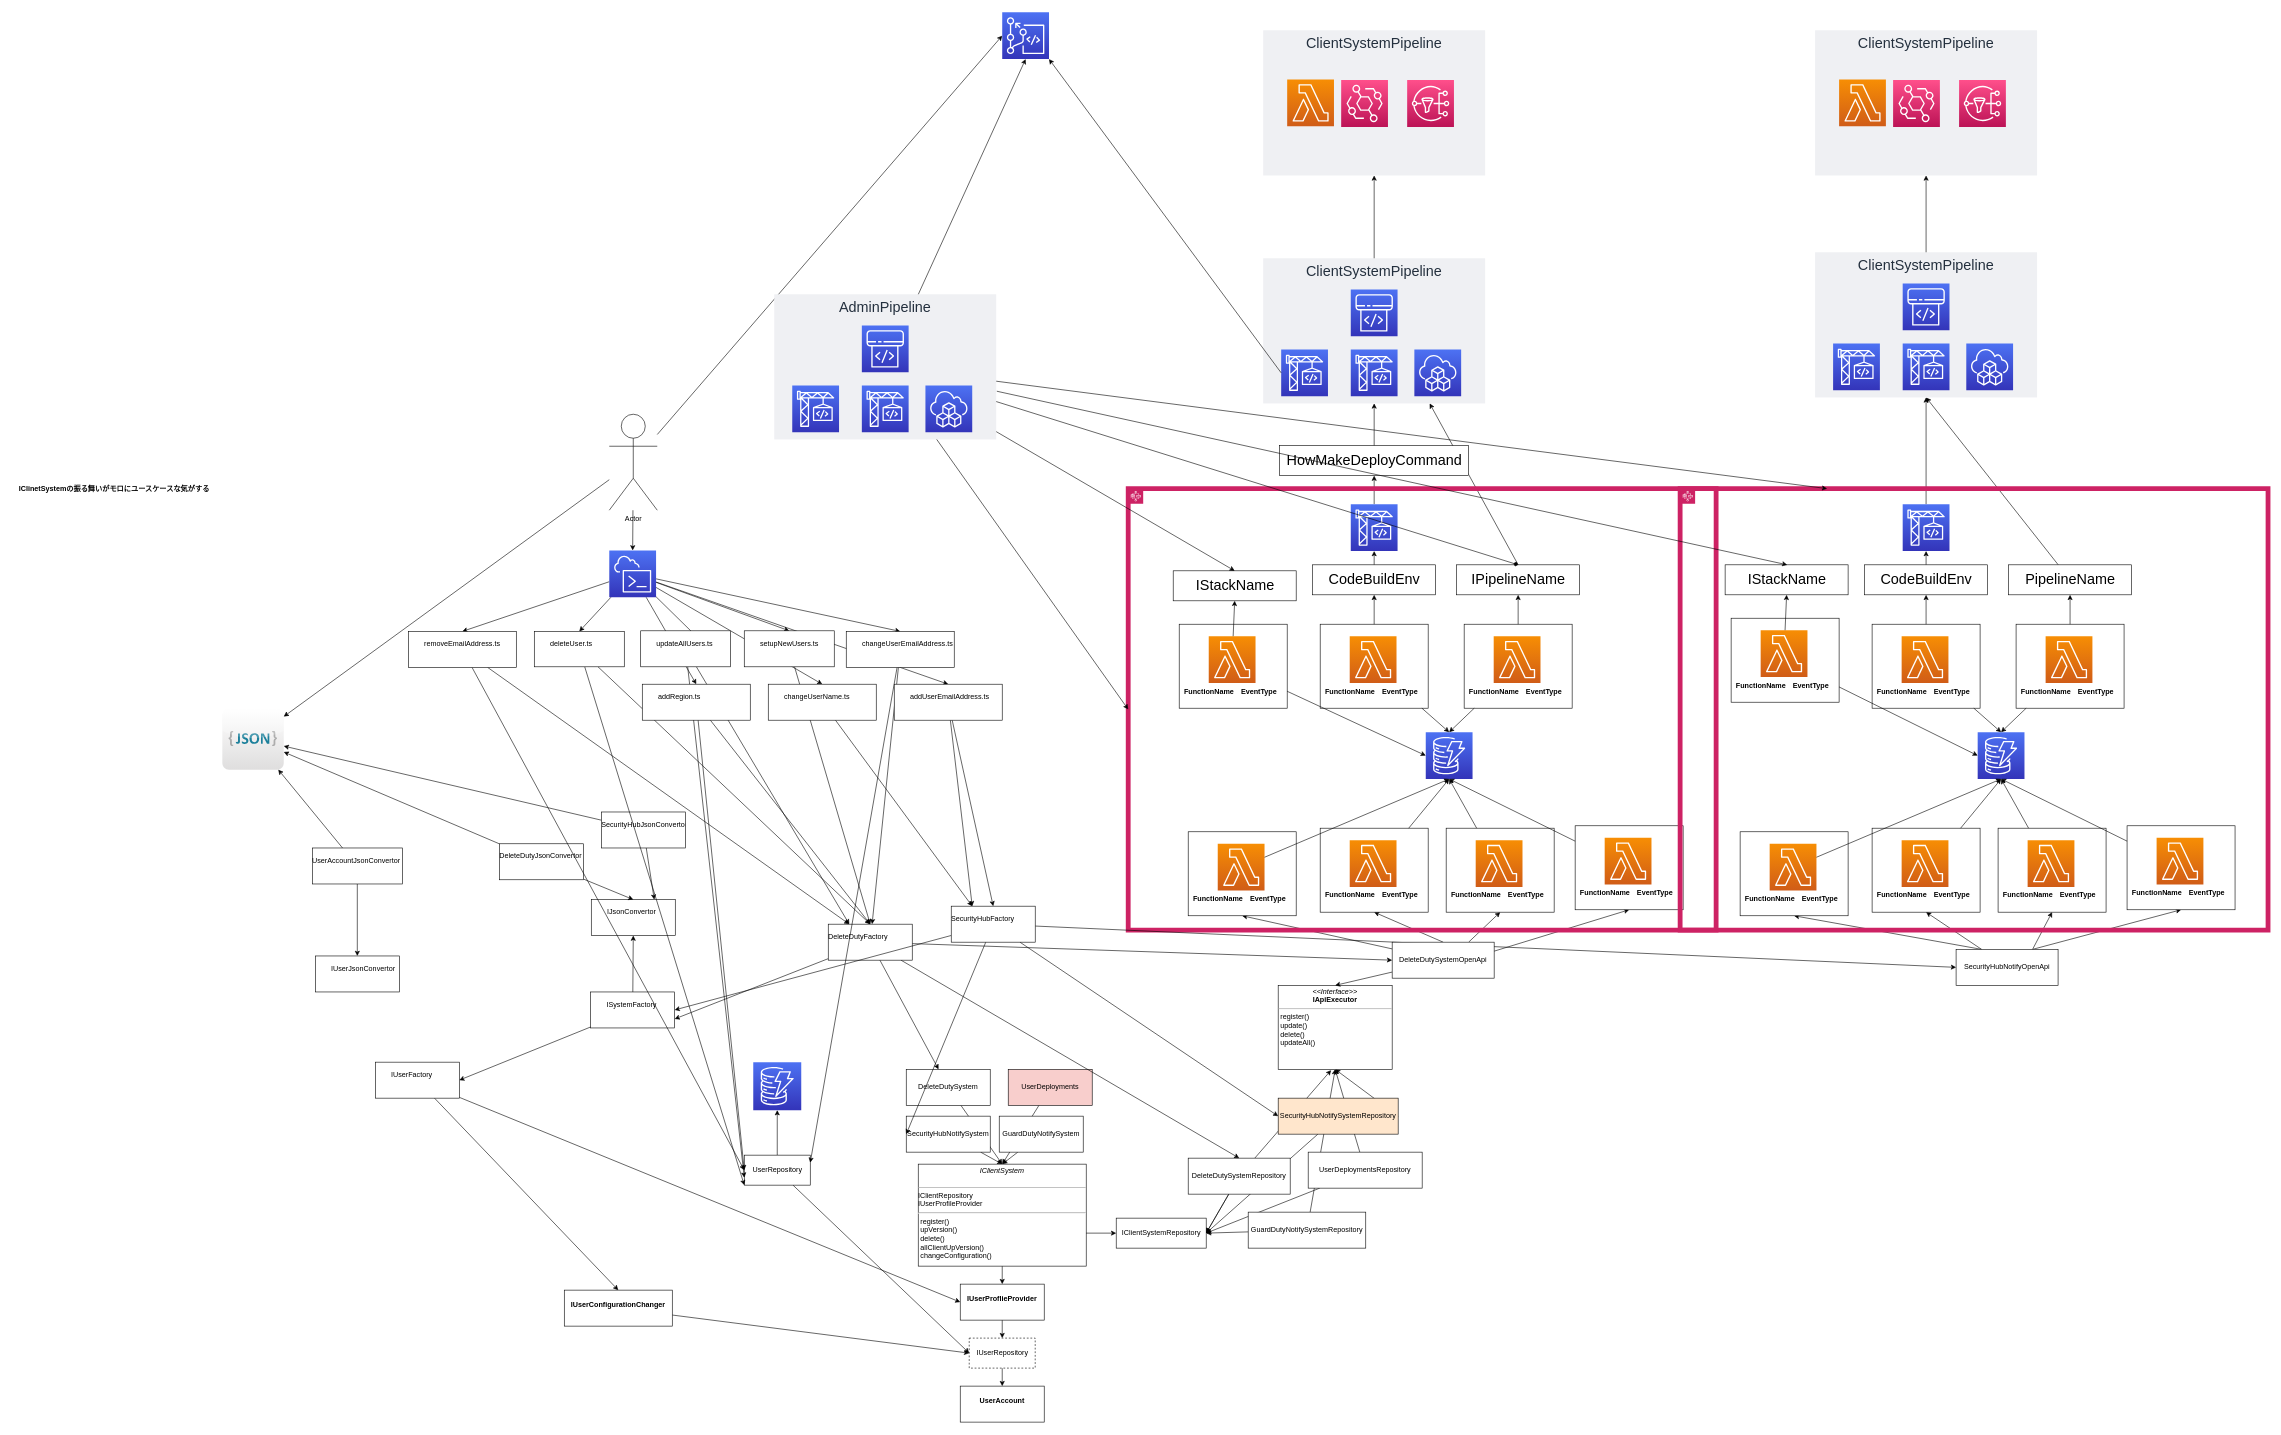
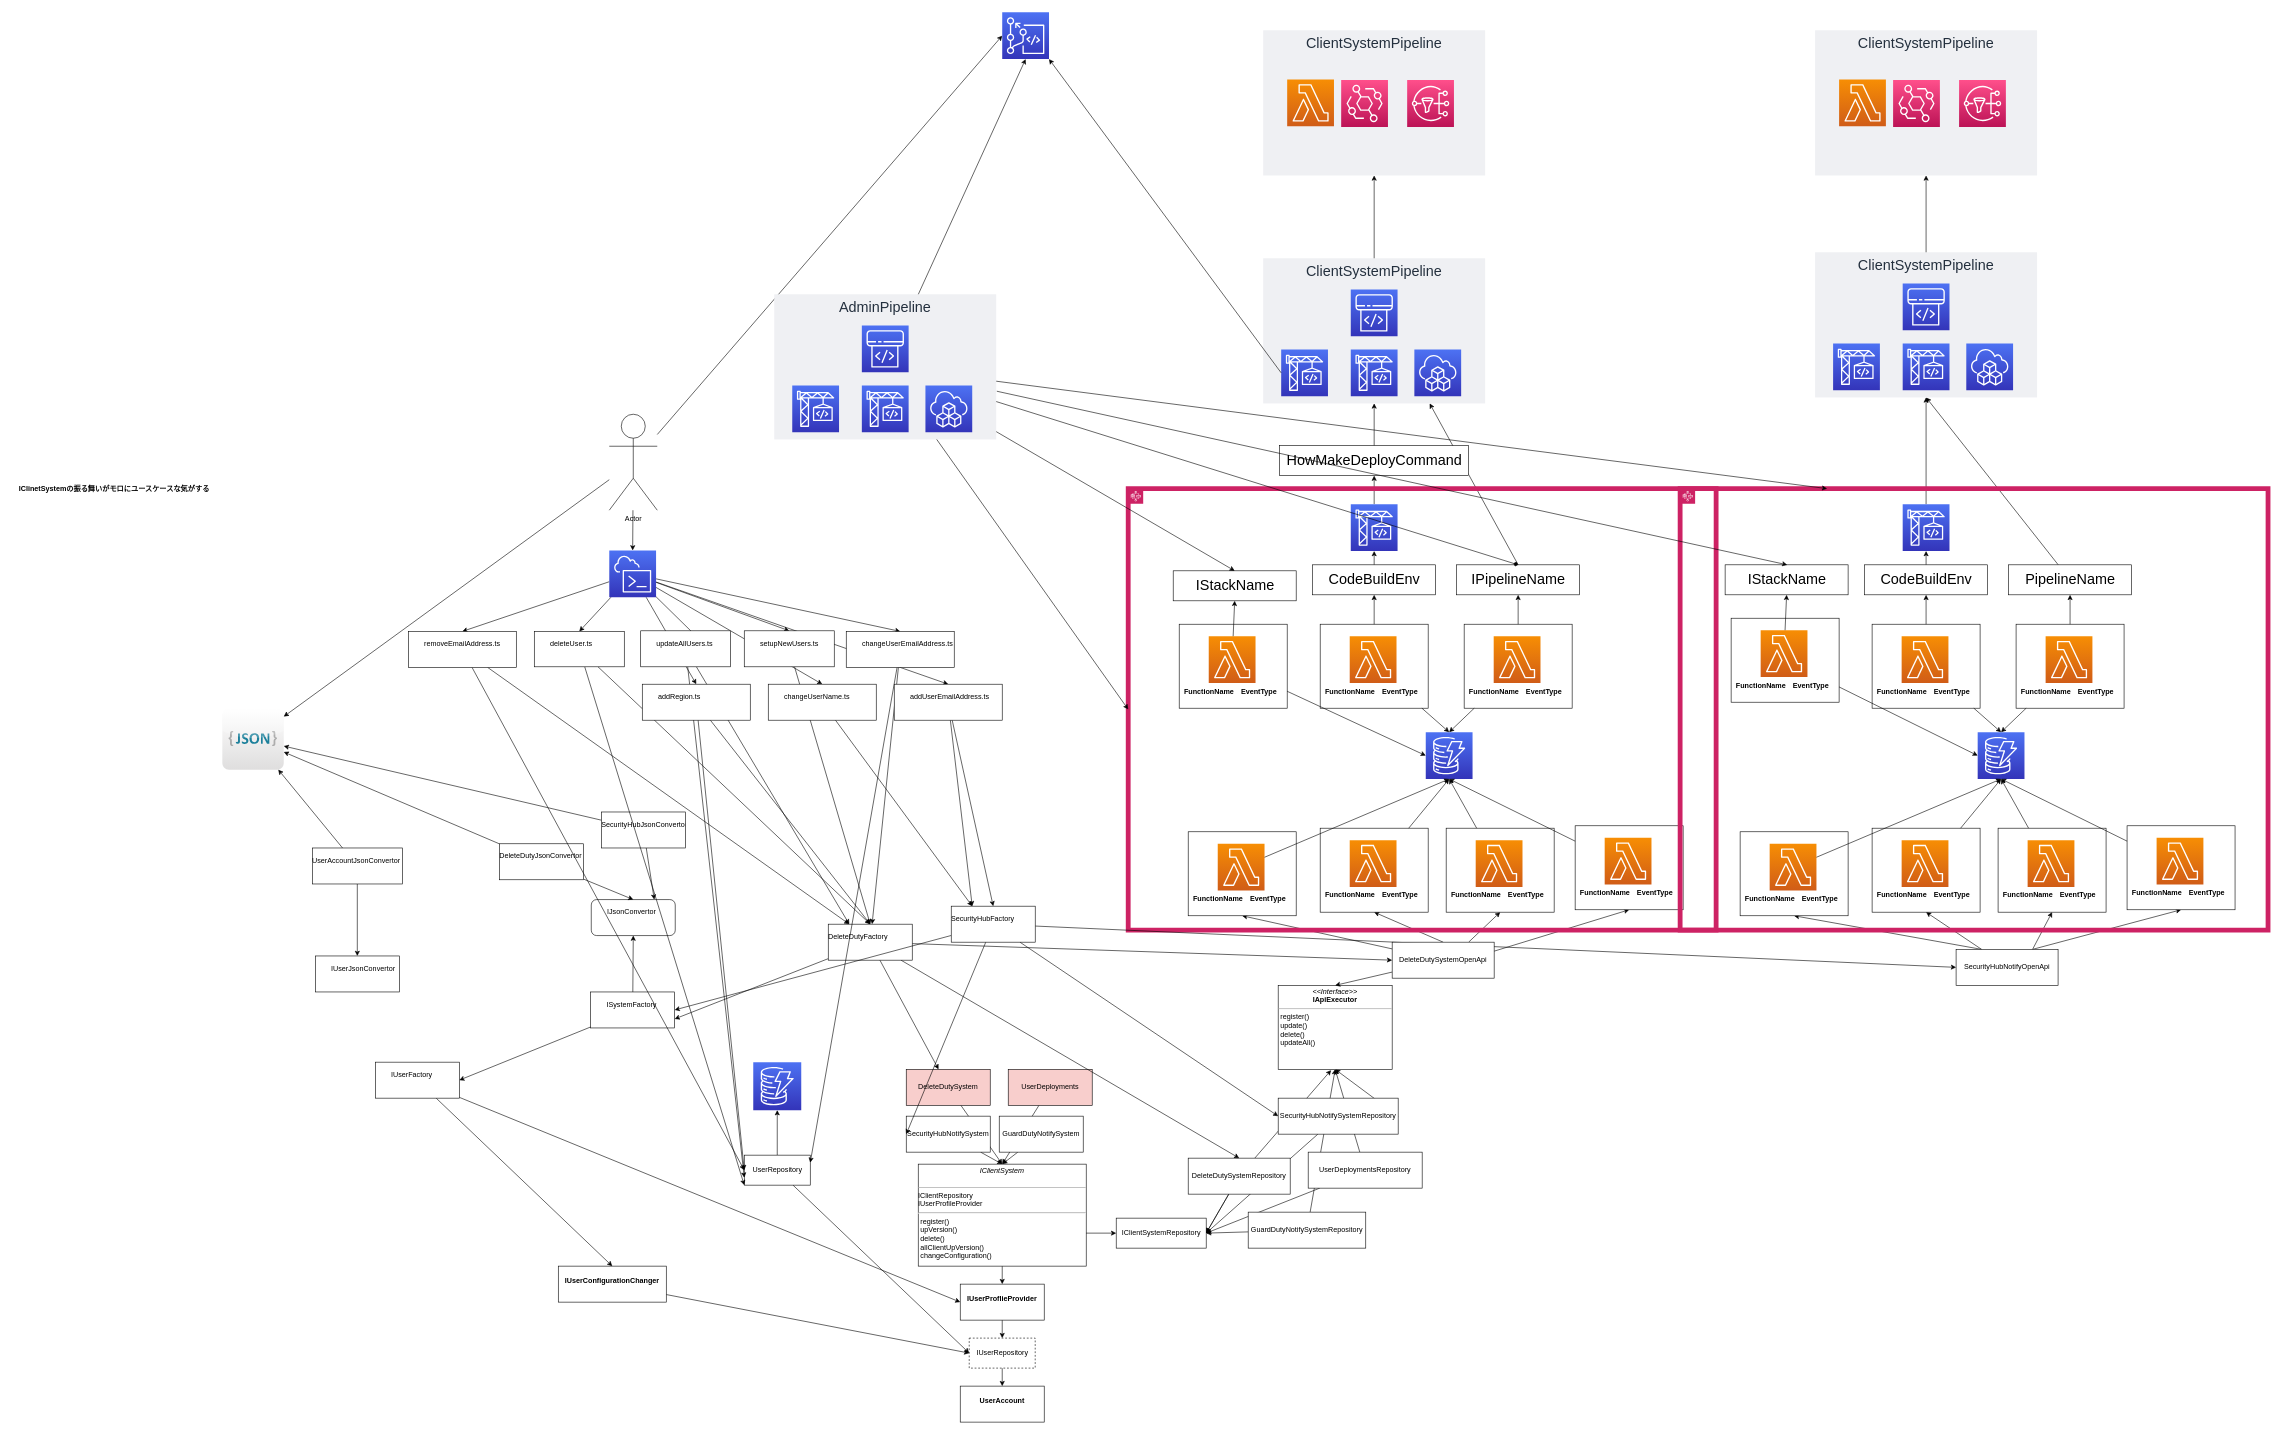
node "IJsonConvertor": shape rectangle -> rounded rectangle
node "DeleteDutySystem": fillcolor #ffffff -> #f8cecc
node "SecurityHubNotifySystemRepository": fillcolor #ffe6cc -> #ffffff
node "IUserConfigurationChanger": moved (618, 1308) -> (612, 1284)
